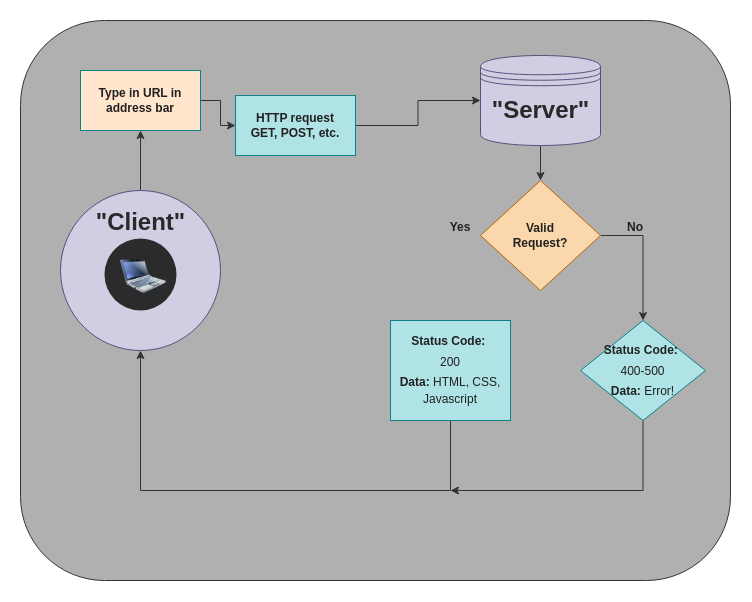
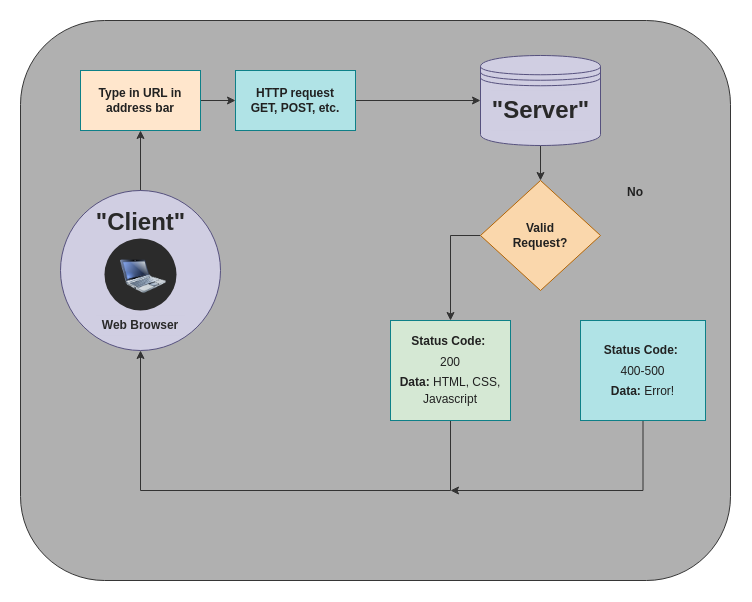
node "HTTP request GET, POST, etc.": moved (296, 126) -> (296, 101)
node "Yes": removed
node "No": moved (636, 228) -> (636, 193)
edge "Valid Request?" -> "Status Code: 400-500 Data: Error!": removed
edge "Valid Request?" -> "Status Code: 200 Data: HTML, CSS, Javascript": added
node "Web Browser": added
node "Status Code: 200 Data: HTML, CSS, Javascript": fillcolor #b0e3e6 -> #d5e8d4
node "Status Code: 400-500 Data: Error!": shape diamond -> rectangle
